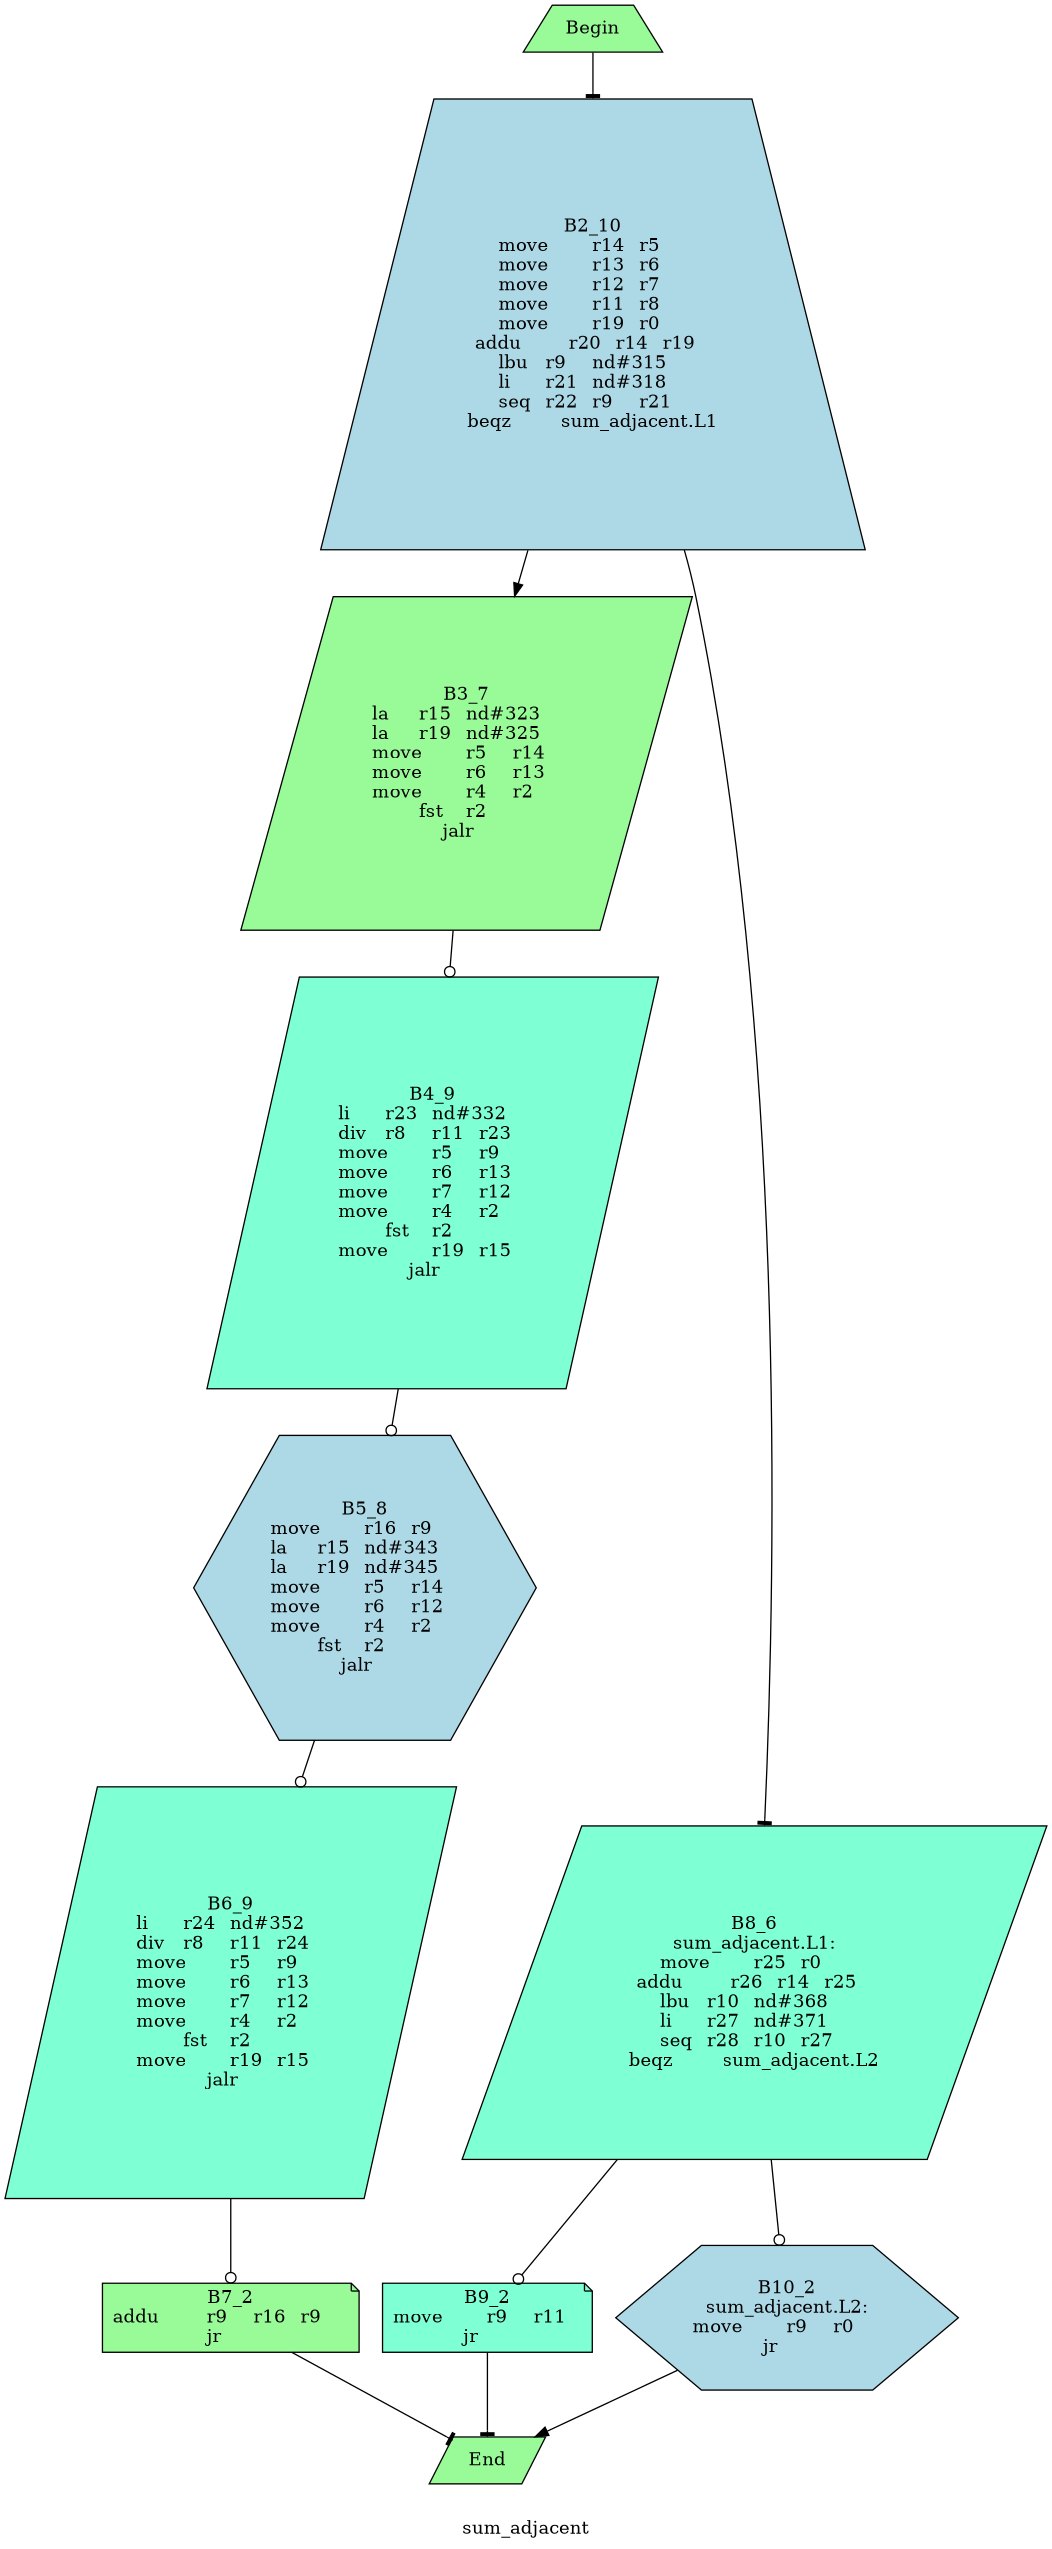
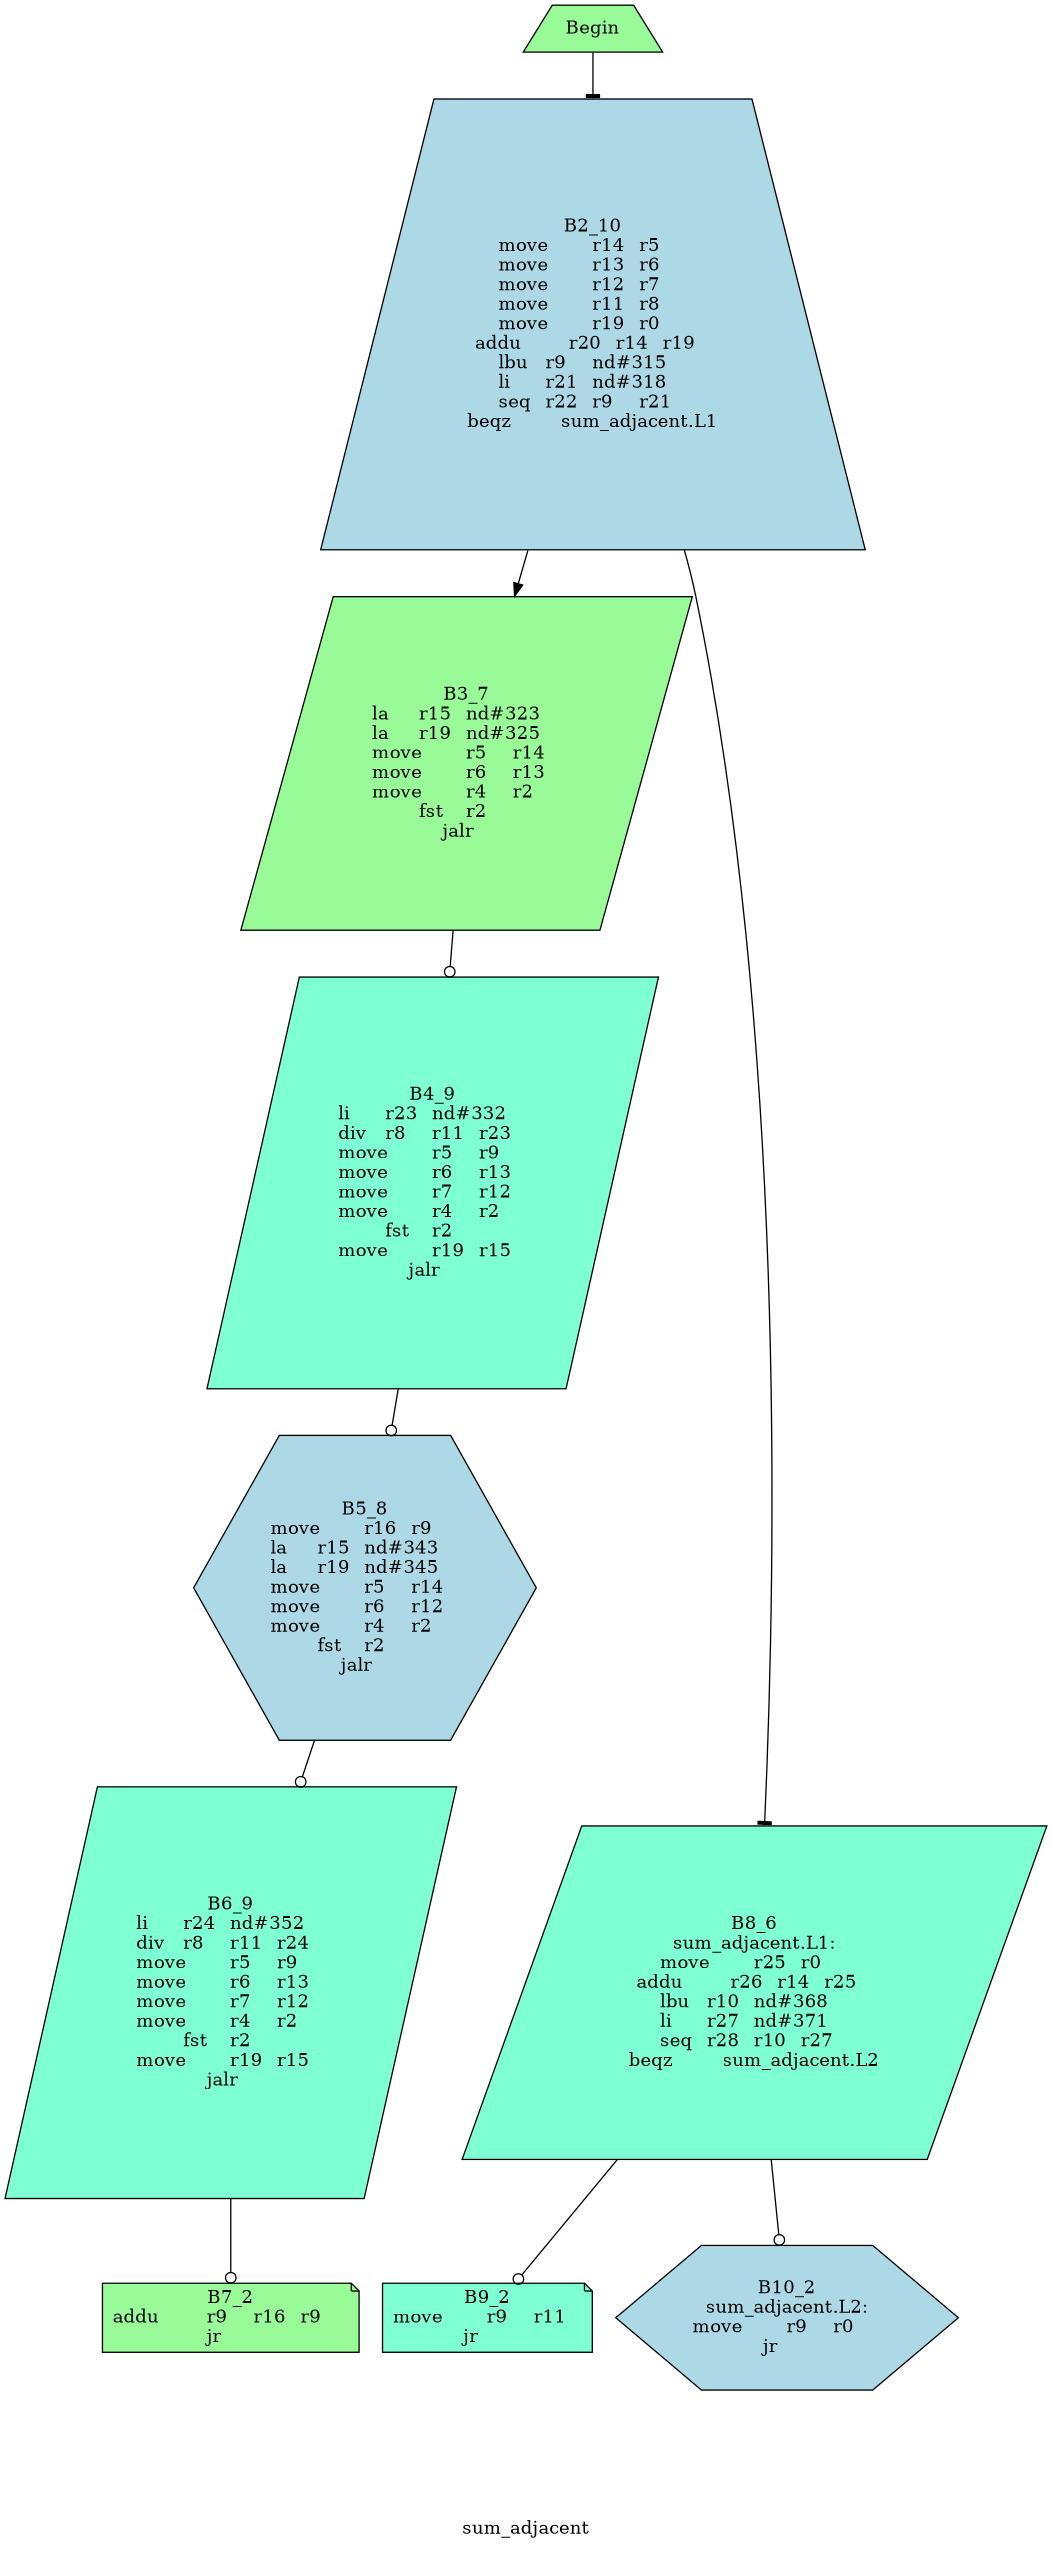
node "End": removed
